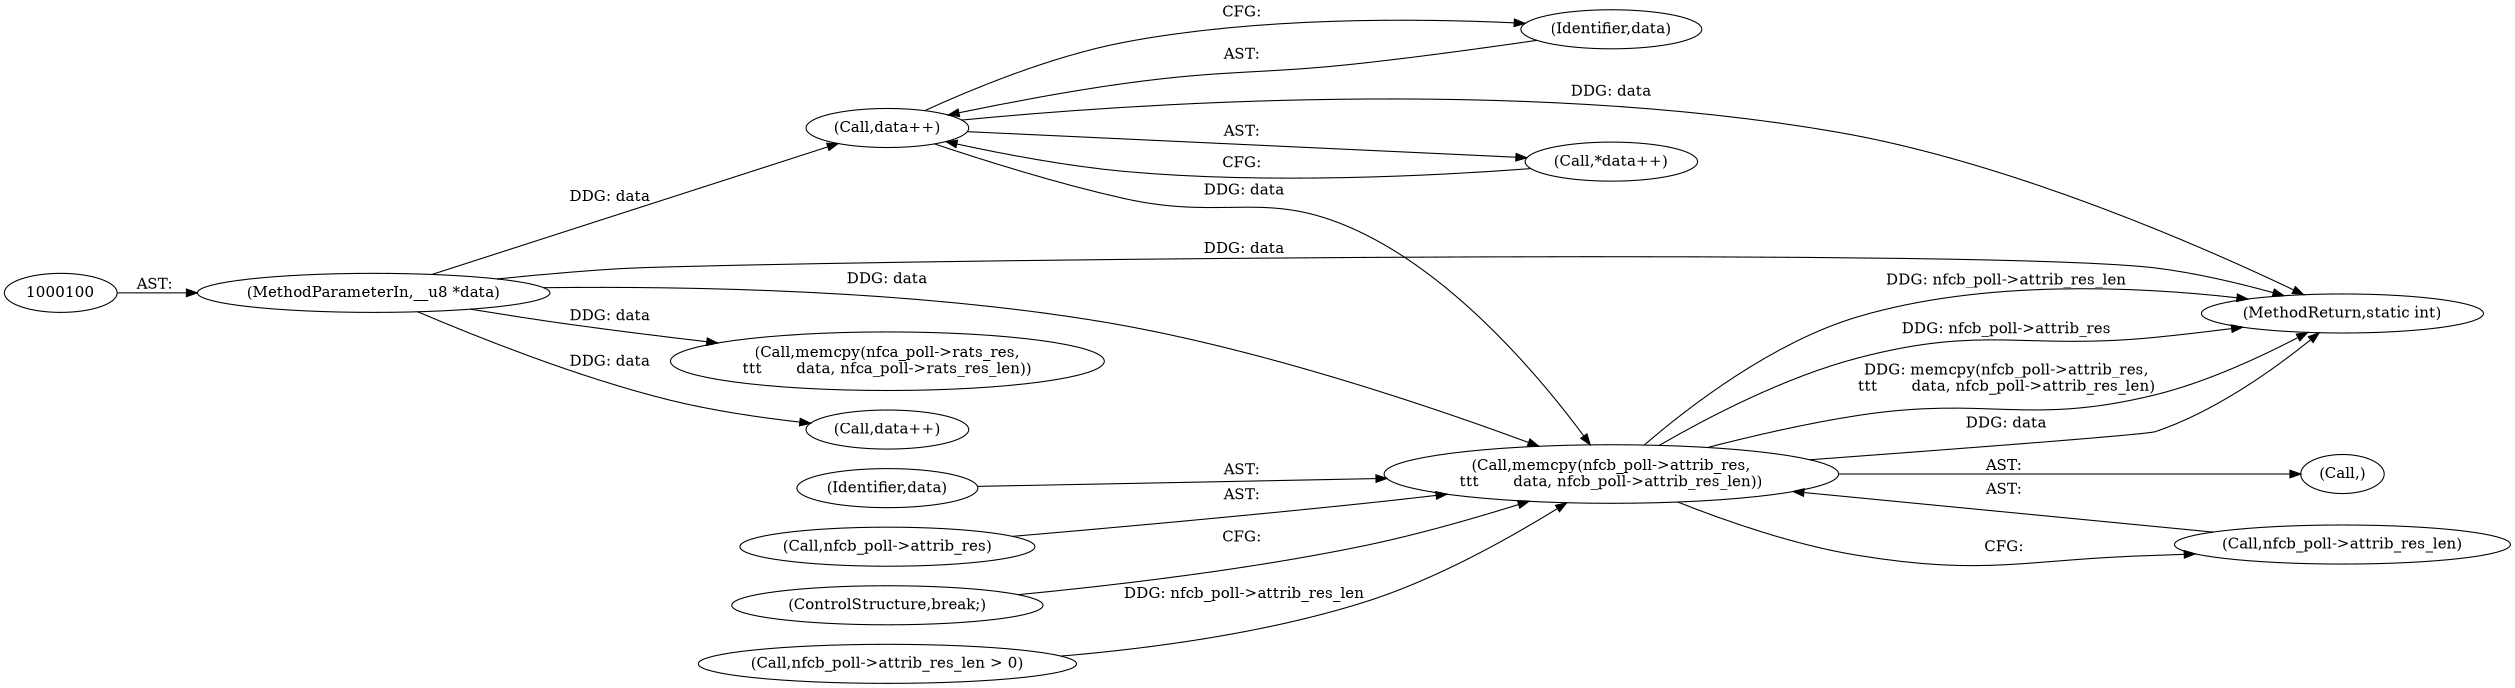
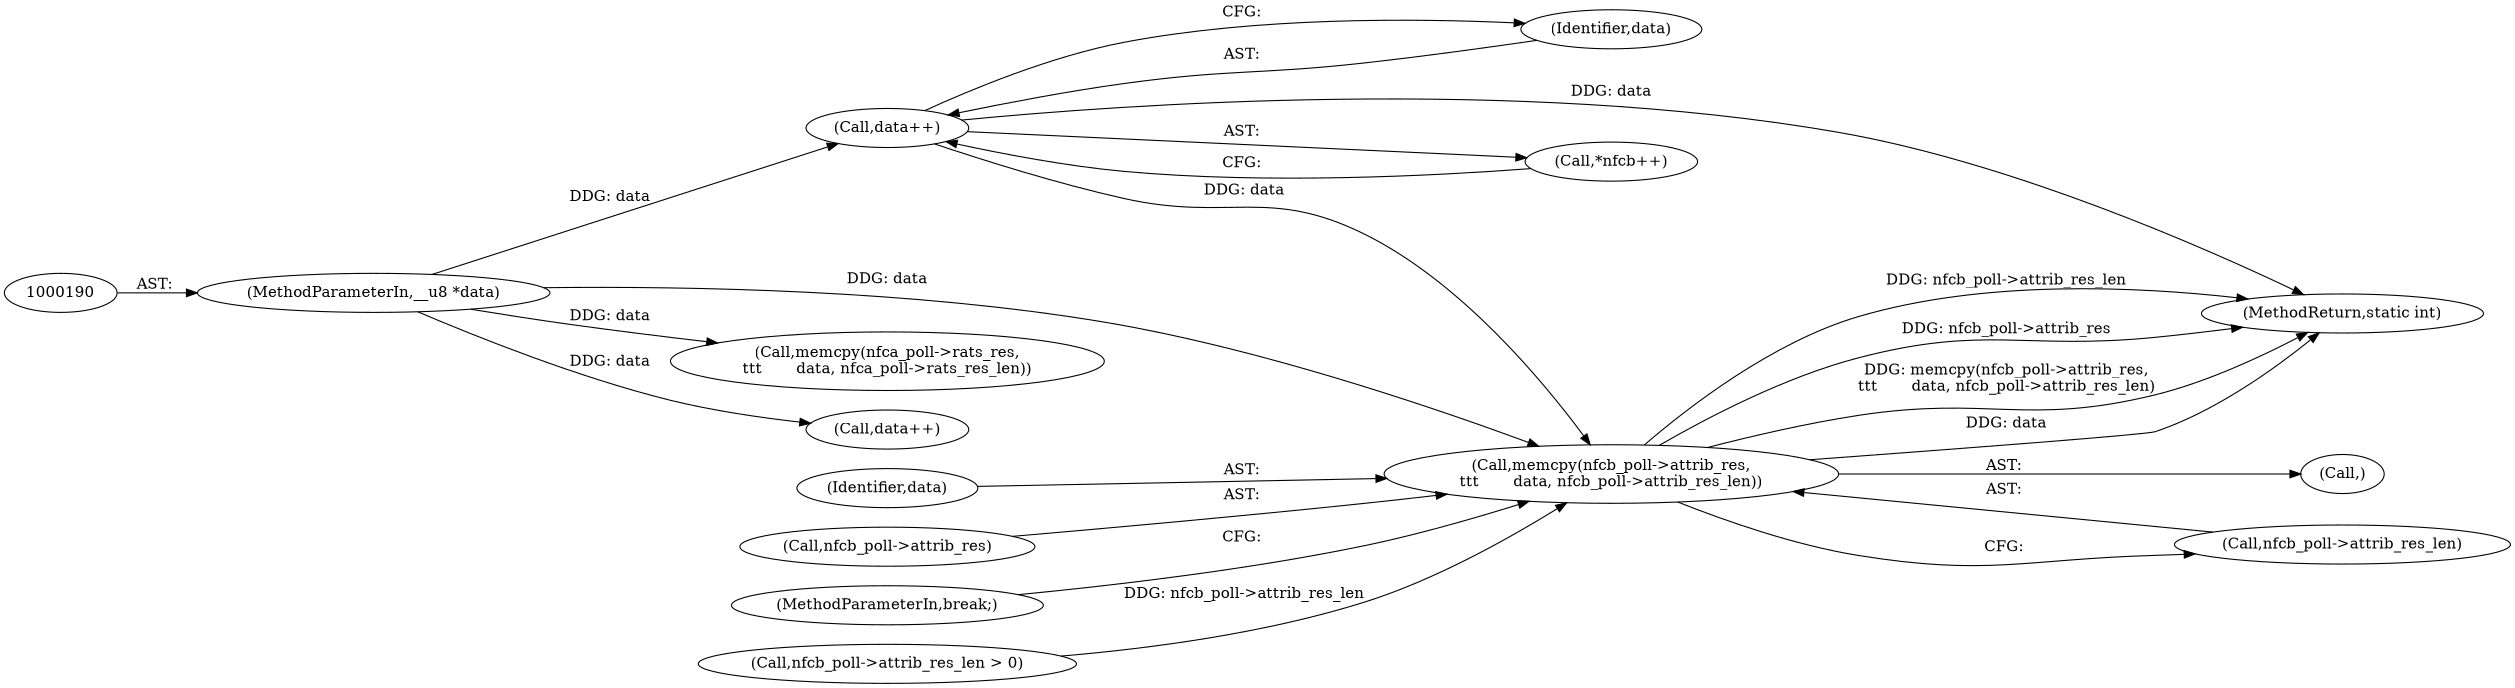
node "(Call,*data++)": label "(Call,*data++)" -> "(Call,*nfcb++)"
edge "(MethodParameterIn,__u8 *data)" -> "(MethodReturn,static int)": removed, label "DDG: data"
node "1000100": label "1000100" -> "1000190"
node "(ControlStructure,break;)": label "(ControlStructure,break;)" -> "(MethodParameterIn,break;)"
